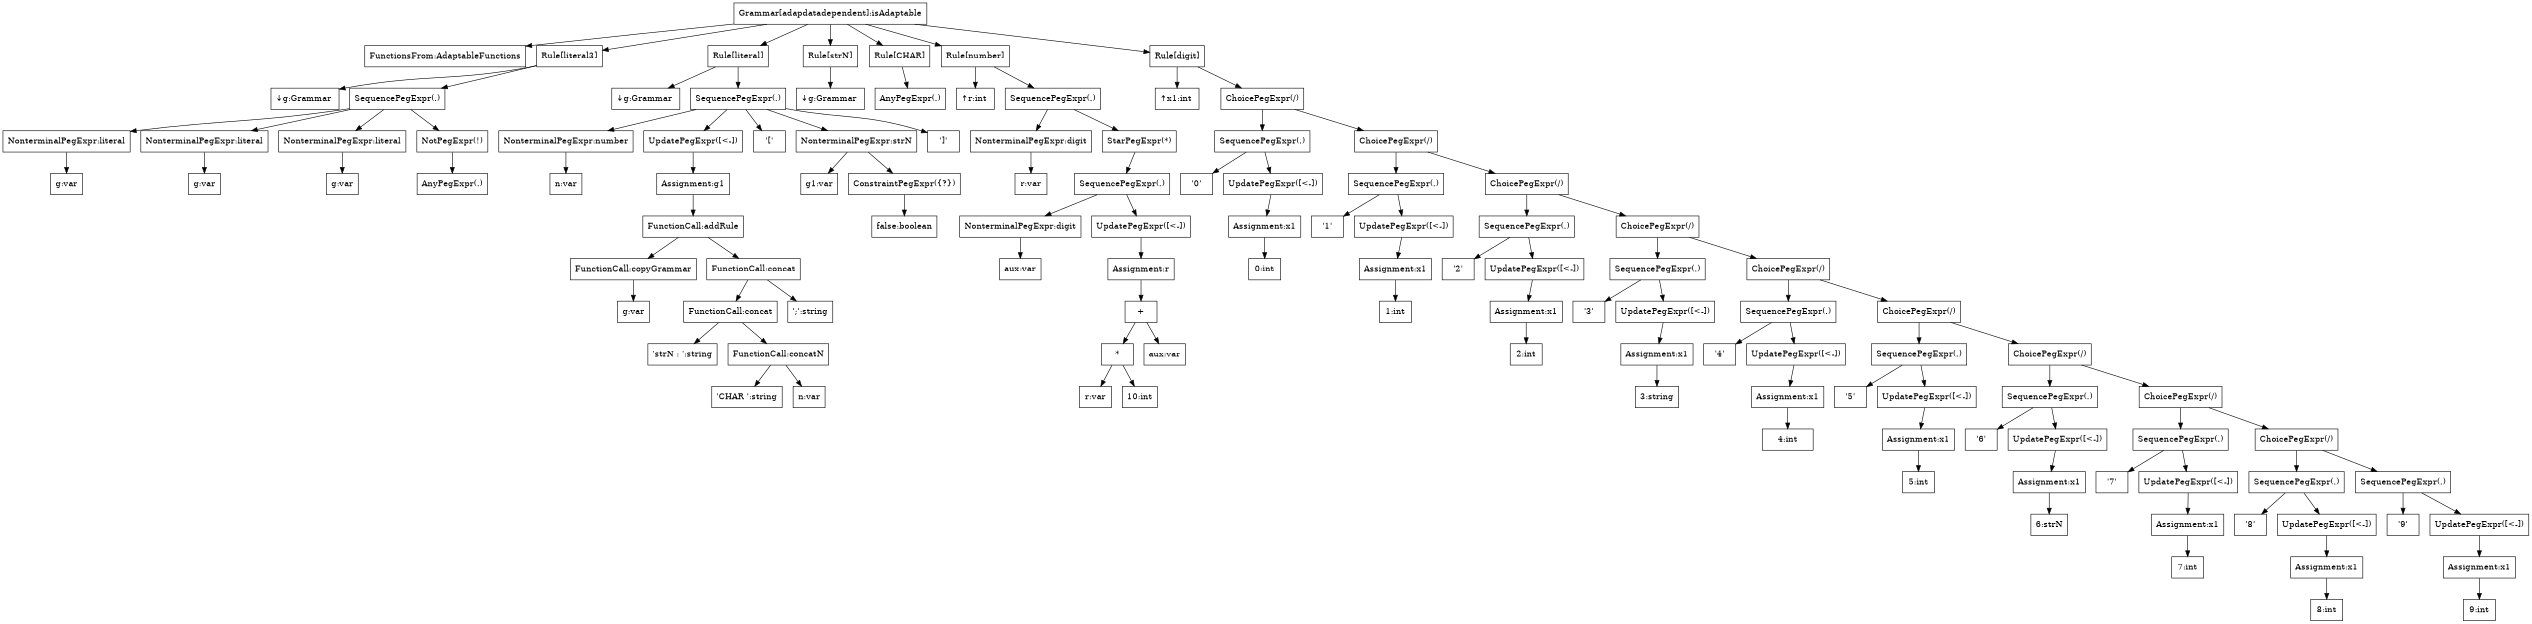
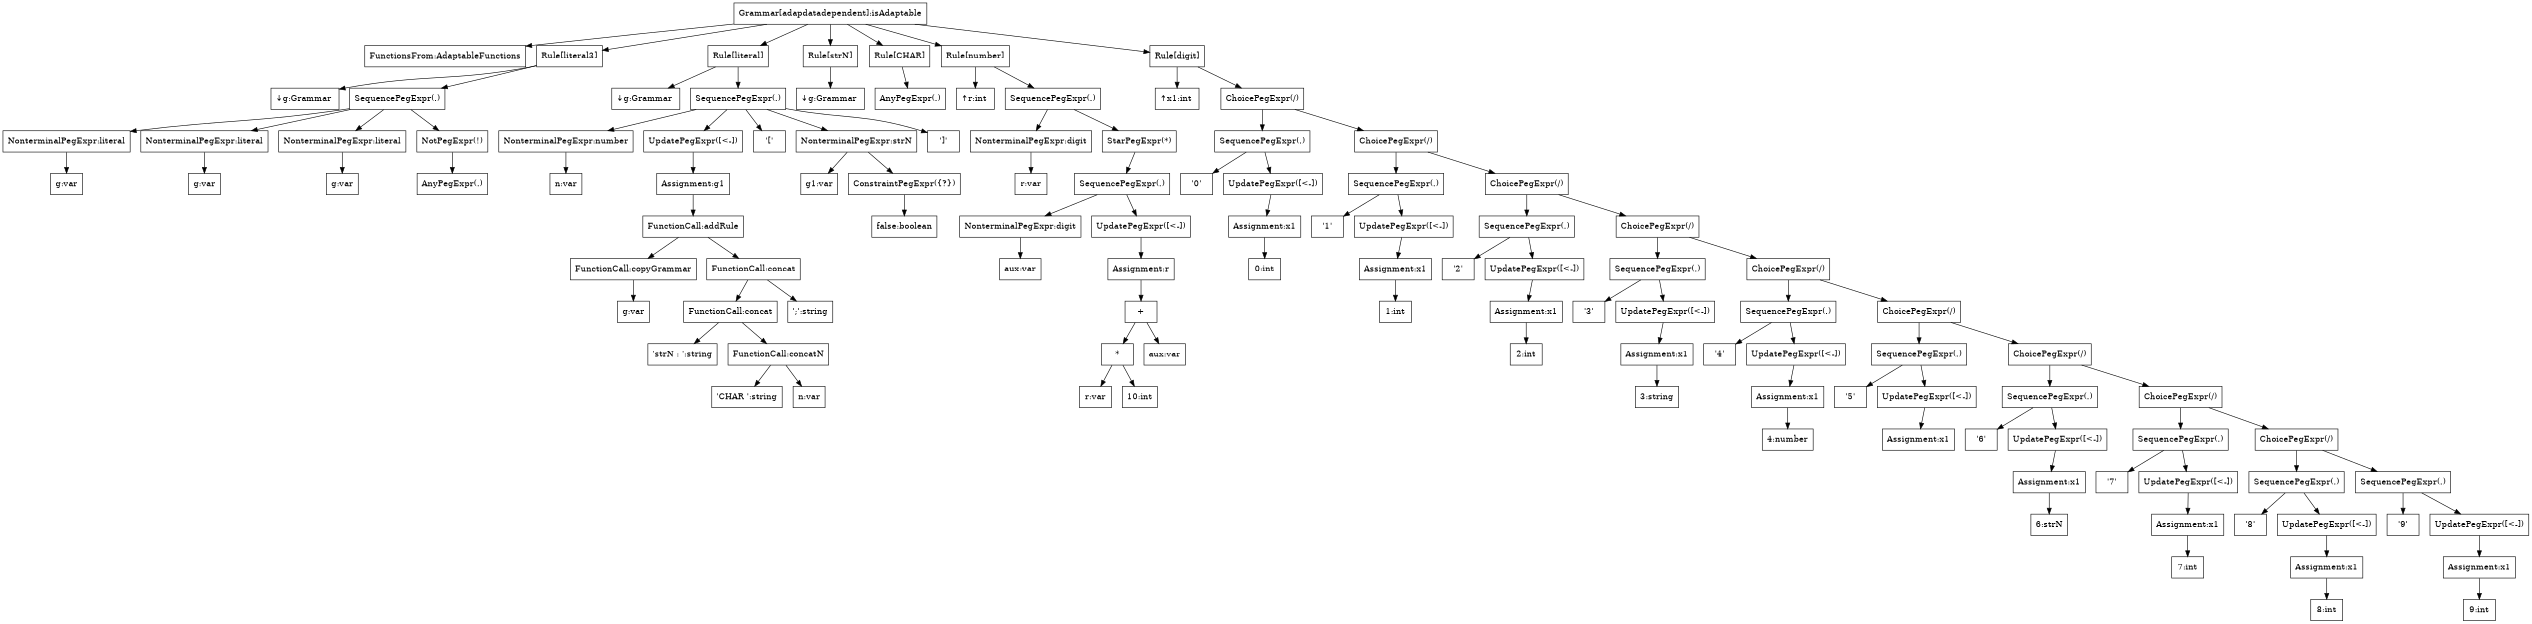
node "4:int": label "4:int" -> "4:number"
node "5:int": removed
